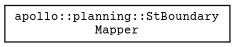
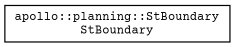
node "apollo::planning::StBoundary Mapper": label "apollo::planning::StBoundary Mapper" -> "apollo::planning::StBoundary StBoundary"
